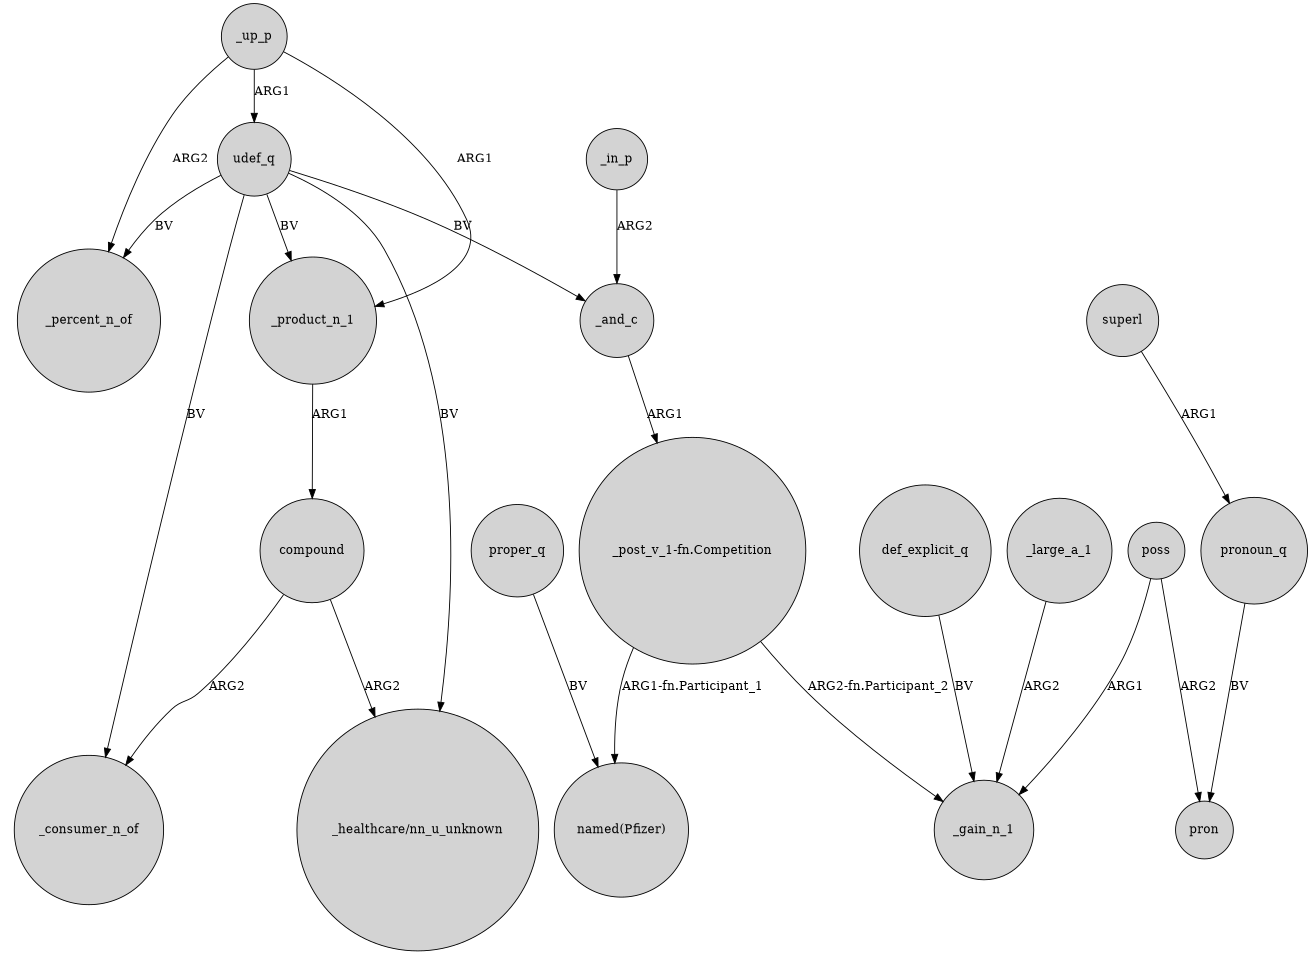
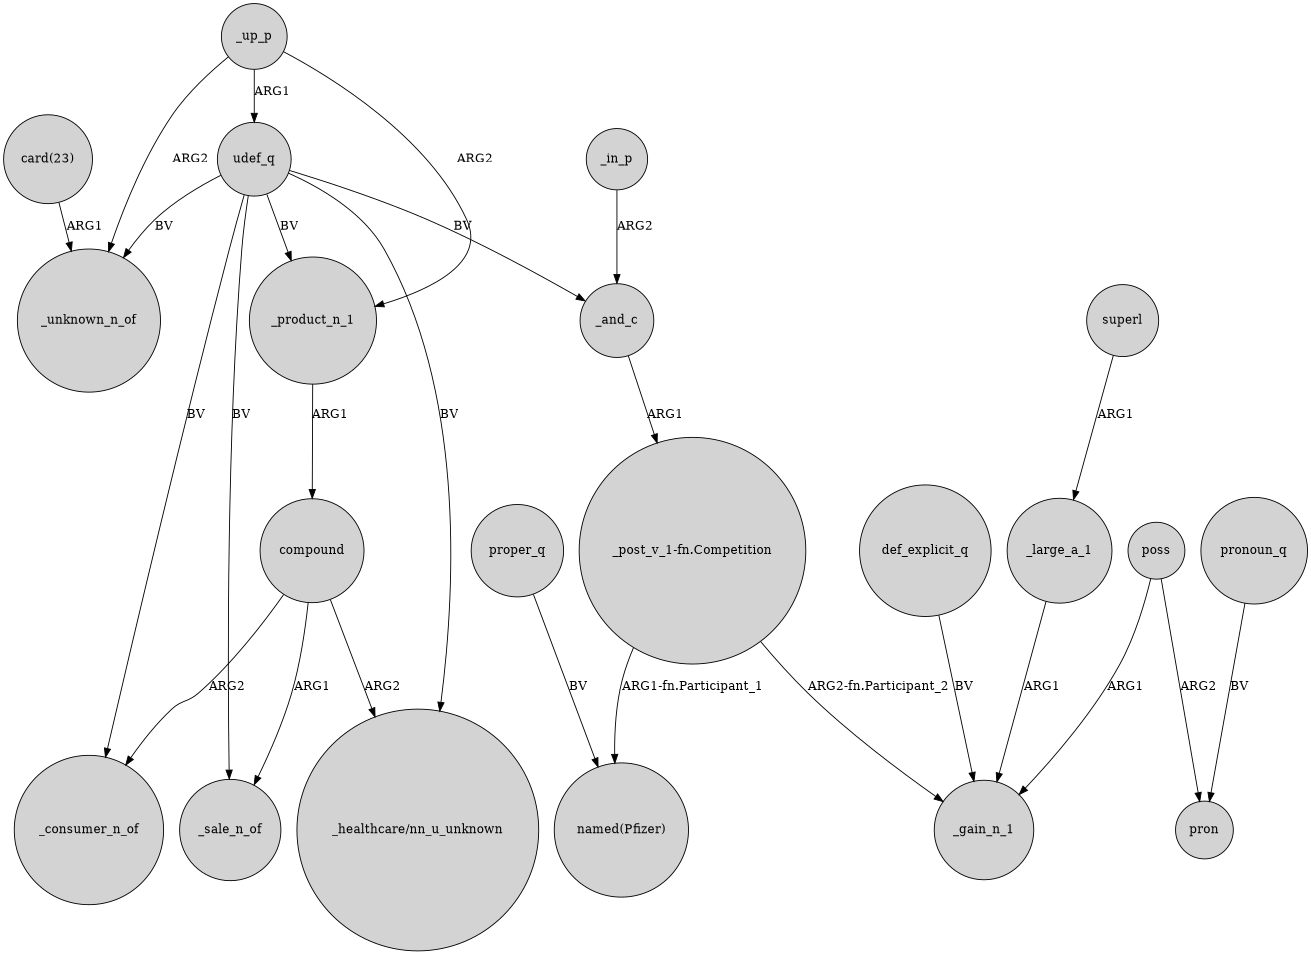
node "card(23)": added
edge "_up_p" -> "_product_n_1": label "ARG1" -> "ARG2"
node "_percent_n_of": label "_percent_n_of" -> "_unknown_n_of"
edge "superl" -> "pronoun_q": now "superl" -> "_large_a_1"
edge "_large_a_1" -> "_gain_n_1": label "ARG2" -> "ARG1"
node "_sale_n_of": added
